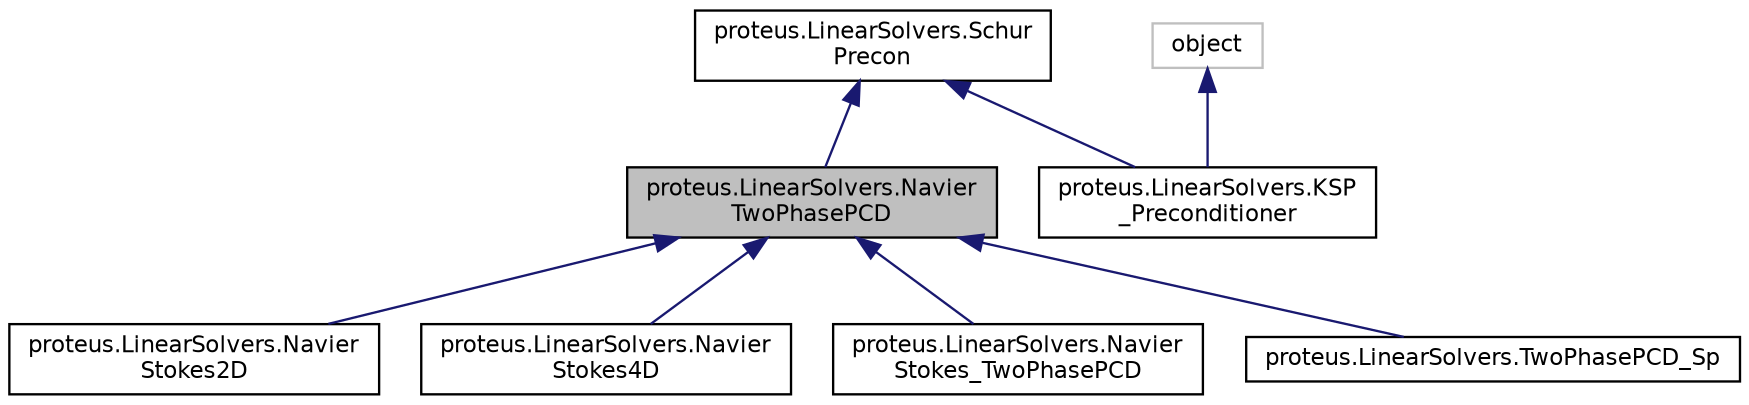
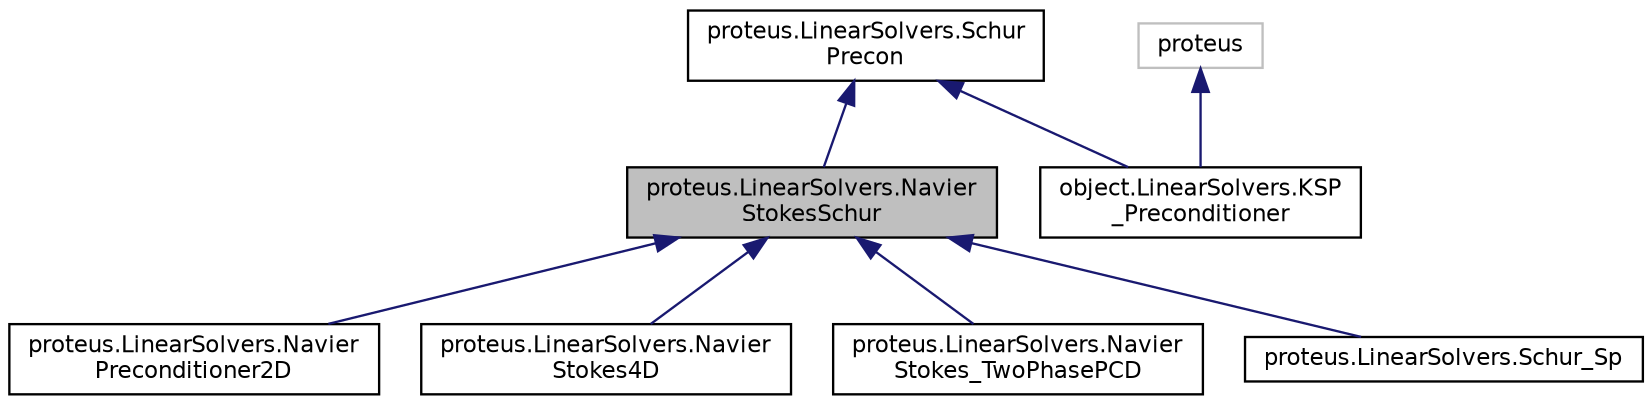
node "object": label "object" -> "proteus"
node "proteus.LinearSolvers.Navier TwoPhasePCD": label "proteus.LinearSolvers.Navier TwoPhasePCD" -> "proteus.LinearSolvers.Navier StokesSchur"
node "proteus.LinearSolvers.KSP _Preconditioner": label "proteus.LinearSolvers.KSP _Preconditioner" -> "object.LinearSolvers.KSP _Preconditioner"
node "proteus.LinearSolvers.Navier Stokes2D": label "proteus.LinearSolvers.Navier Stokes2D" -> "proteus.LinearSolvers.Navier Preconditioner2D"
node "proteus.LinearSolvers.TwoPhasePCD_Sp": label "proteus.LinearSolvers.TwoPhasePCD_Sp" -> "proteus.LinearSolvers.Schur_Sp"
